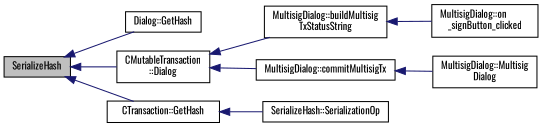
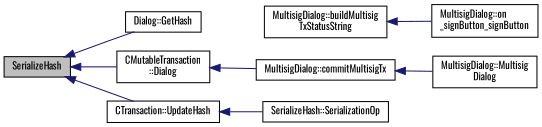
node "MultisigDialog::on _signButton_clicked": label "MultisigDialog::on _signButton_clicked" -> "MultisigDialog::on _signButton_signButton"
edge "MultisigDialog::buildMultisig TxStatusString" -> "CMutableTransaction ::Dialog": removed
node "CTransaction::GetHash": label "CTransaction::GetHash" -> "CTransaction::UpdateHash"
